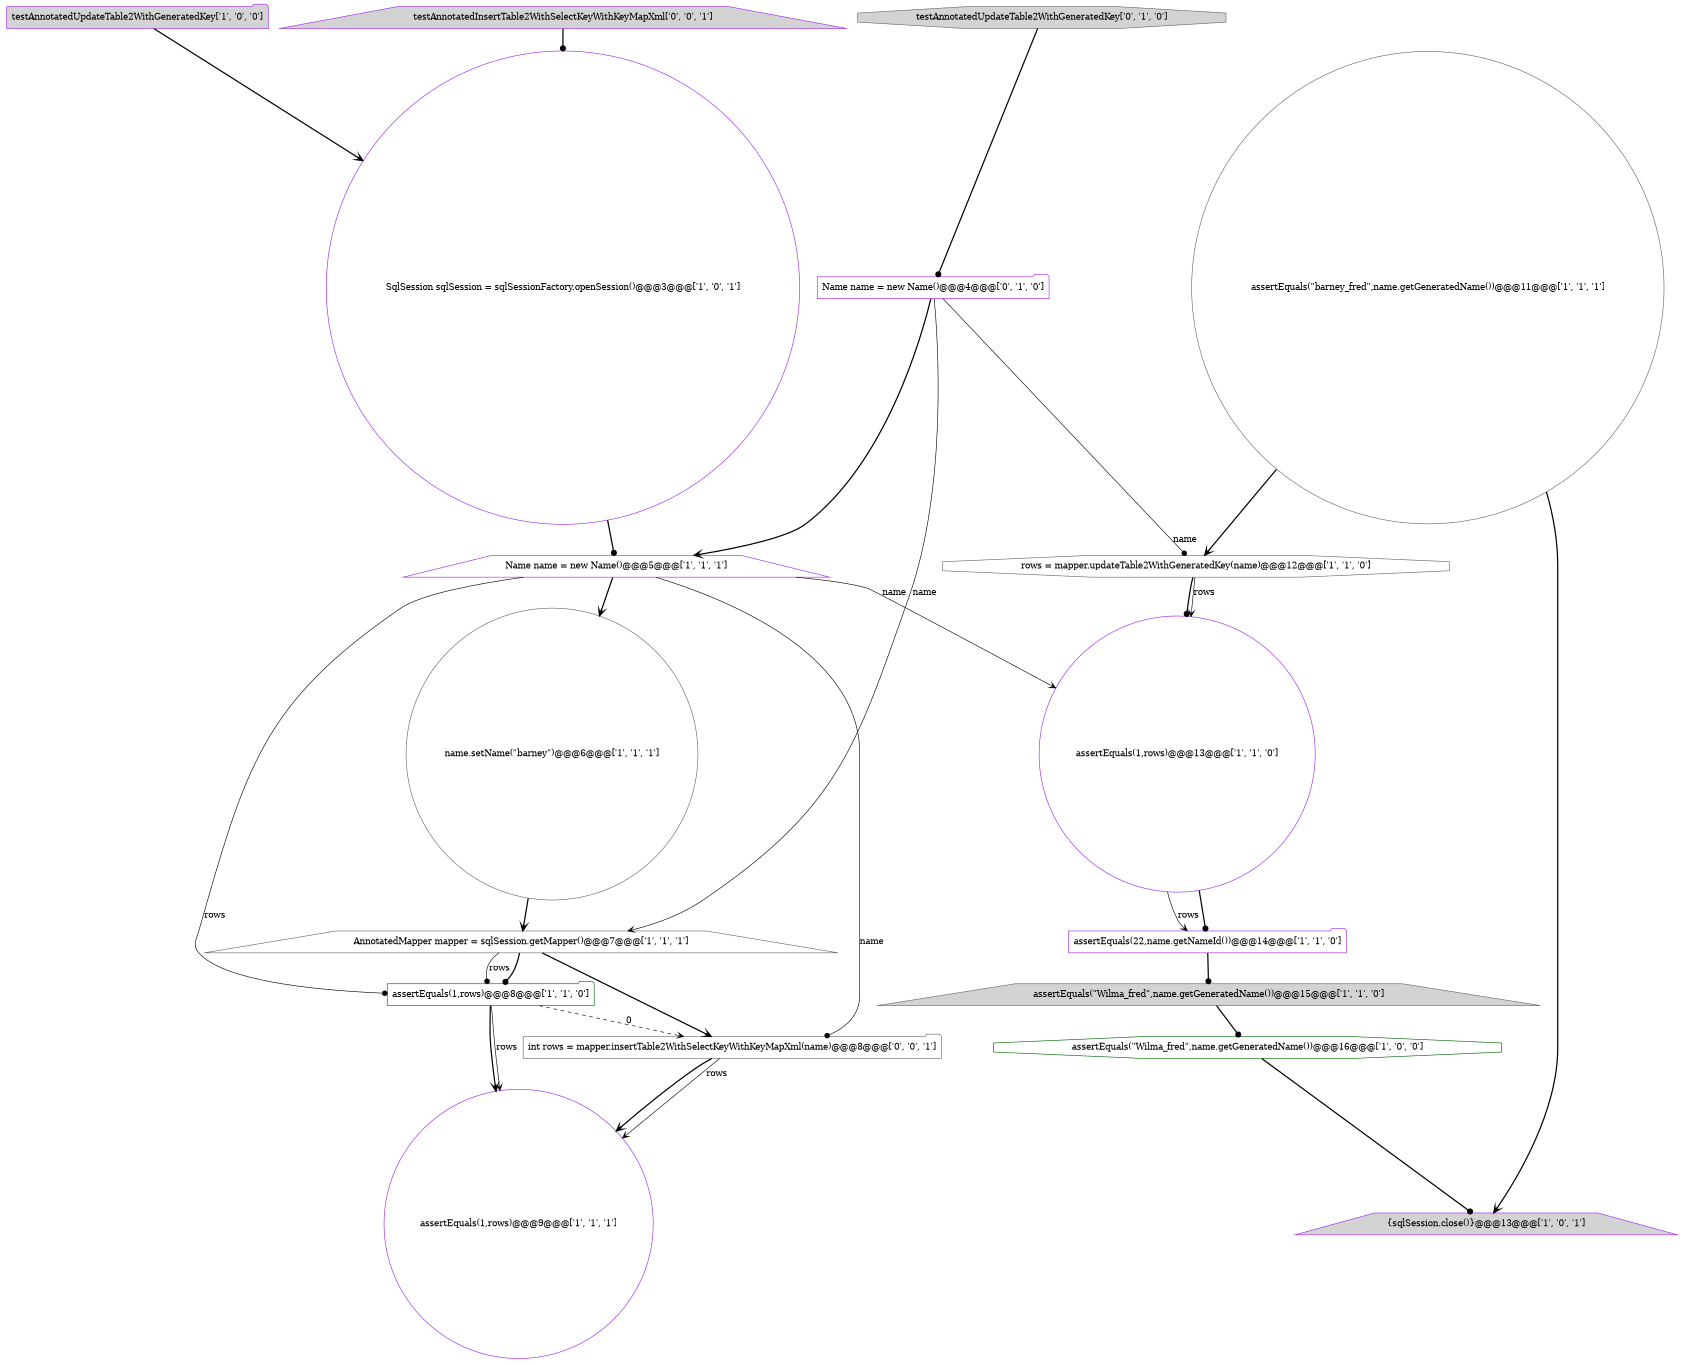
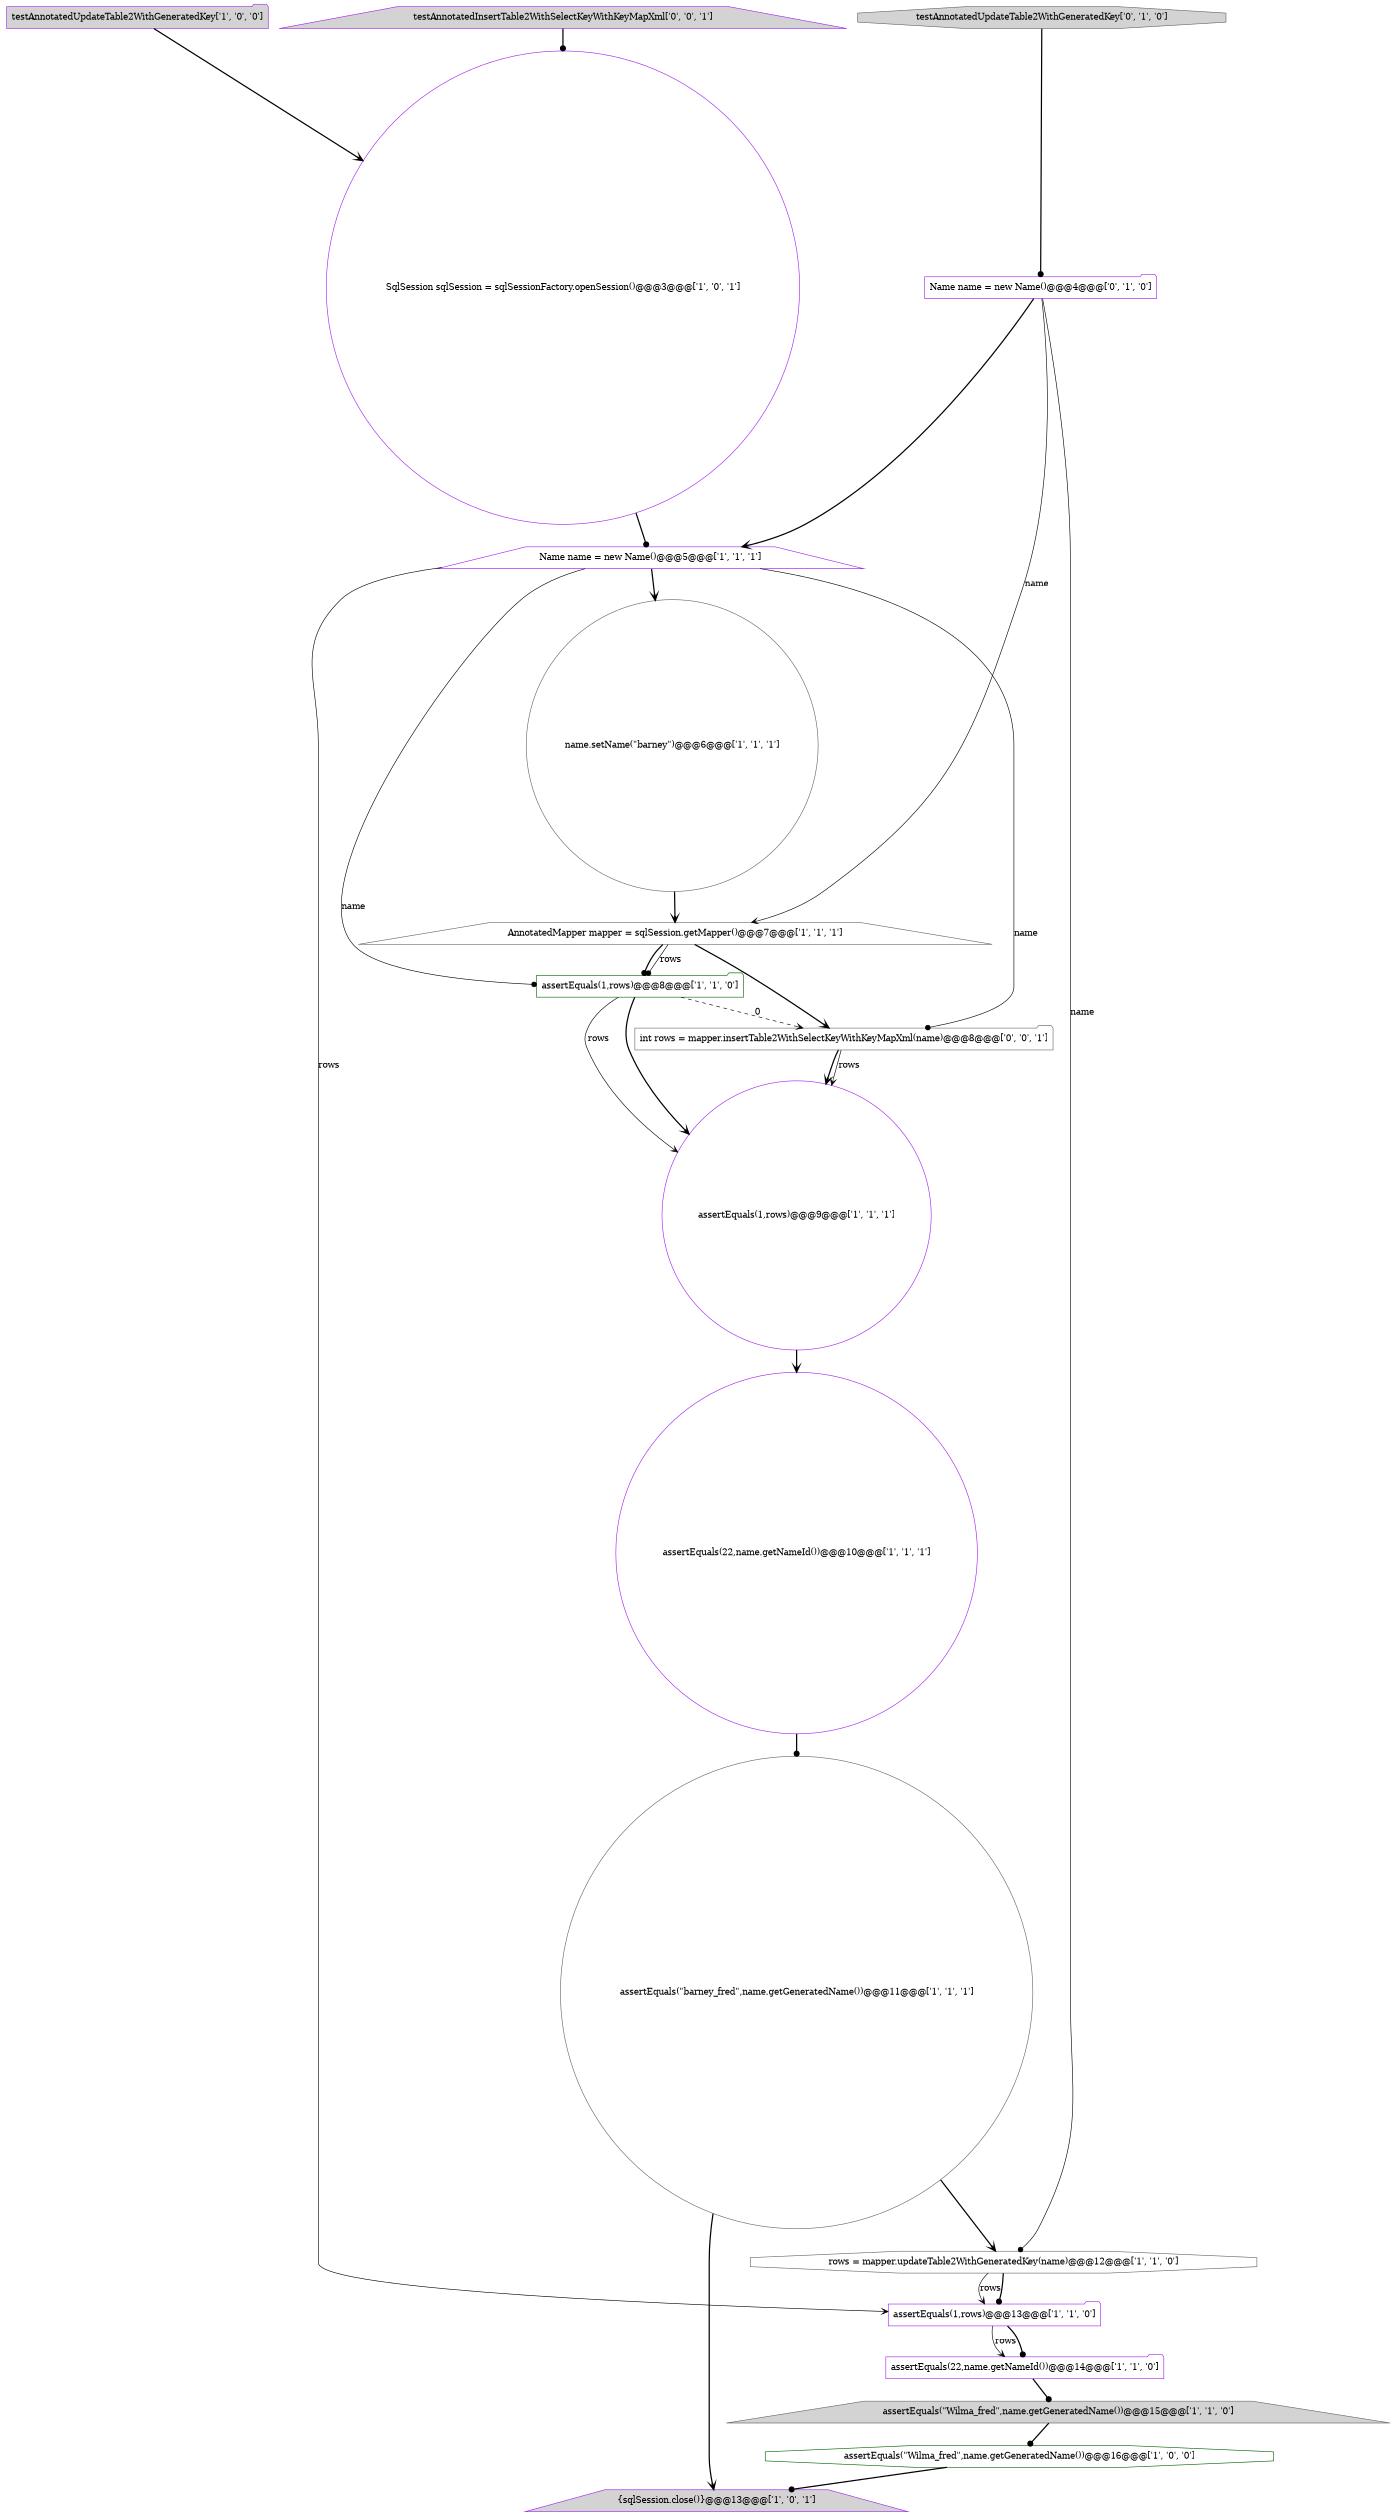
edge "Name name = new Name()@@@5@@@['1', '1', '1']" -> "assertEquals(1,rows)@@@13@@@['1', '1', '0']": label "name" -> "rows"
node "assertEquals(1,rows)@@@13@@@['1', '1', '0']": shape circle -> folder
edge "Name name = new Name()@@@5@@@['1', '1', '1']" -> "assertEquals(1,rows)@@@8@@@['1', '1', '0']": label "rows" -> "name"
node "assertEquals(22,name.getNameId())@@@10@@@['1', '1', '1']": added
